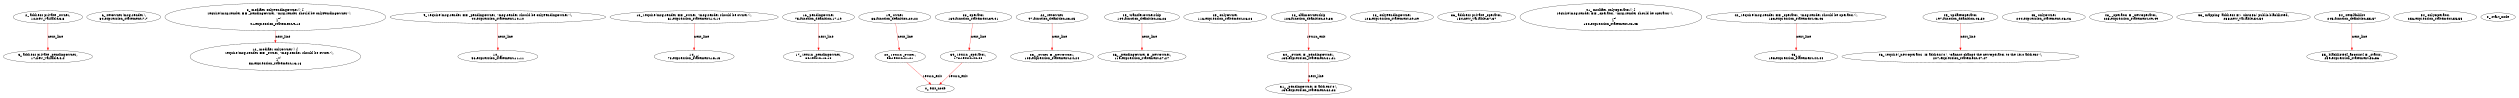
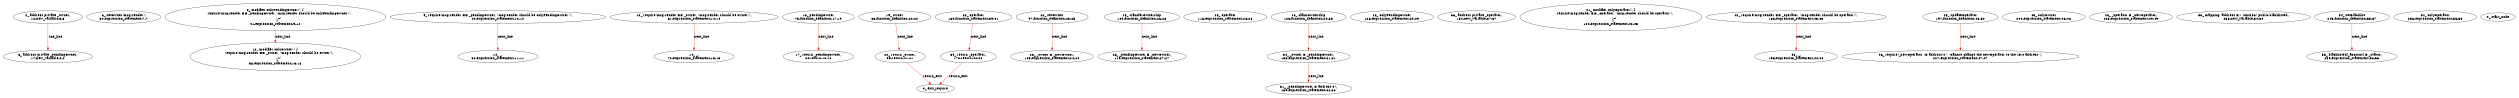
node "25_ onlyOwner 116-expression_statement-26-26": label "25_ onlyOwner 116-expression_statement-26-26" -> "25_ operator 116-expression_statement-26-26"
edge "2_ address private _owner; 12-new_variable-3-3" -> "3_ address private _pendingOwner; 17-new_variable-4-4": label "next_line" -> "line_line"
edge "28_ claimOwnership 123-function_definition-29-33" -> "30_ _owner = _pendingOwner; 135-expression_statement-31-31": label "return_exit" -> "next_line"
node "0_ exit_node": label "0_ exit_node" -> "0_ exit_require"
